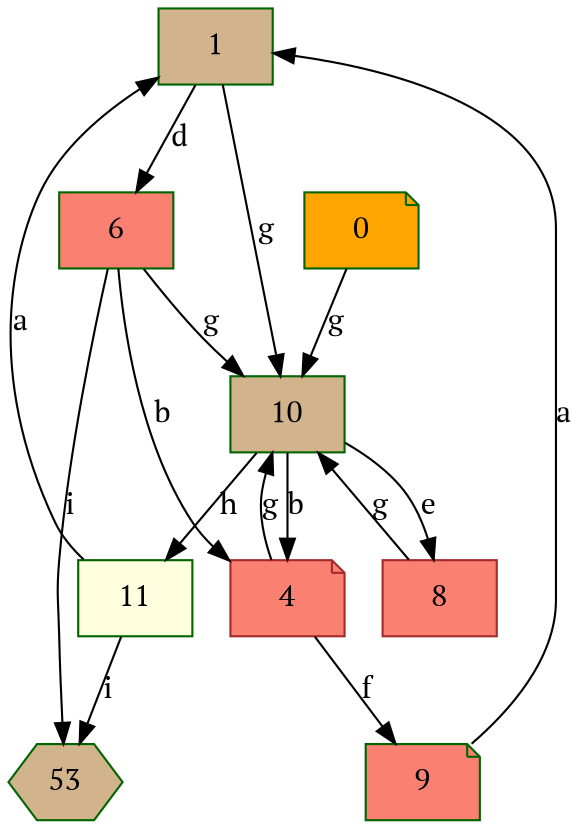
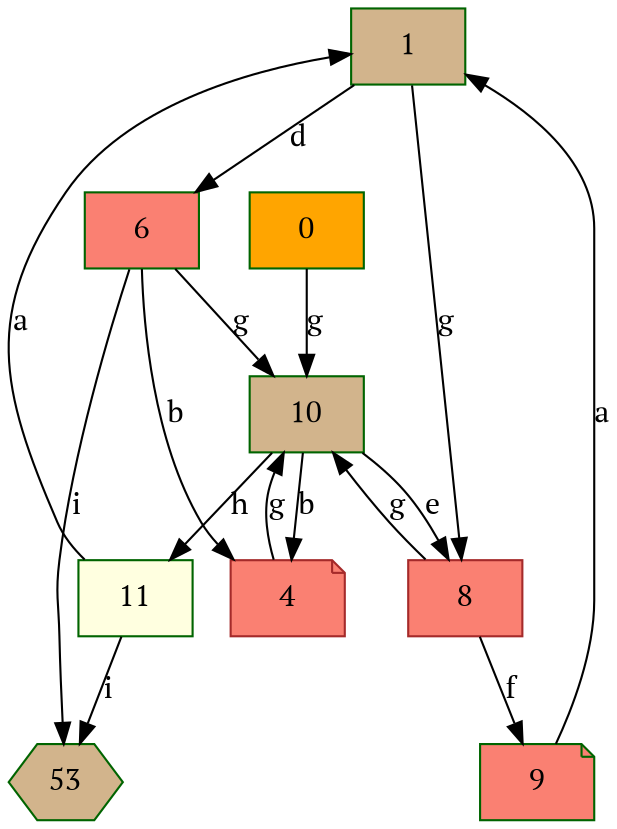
edge "1" -> "10": now "1" -> "8"
node "0": shape note -> box
edge "4" -> "9": now "8" -> "9"
